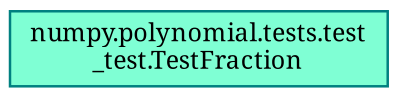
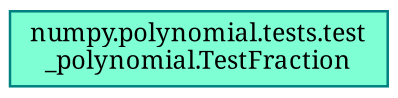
node "numpy.polynomial.tests.test _test.TestFraction": label "numpy.polynomial.tests.test _test.TestFraction" -> "numpy.polynomial.tests.test _polynomial.TestFraction"
